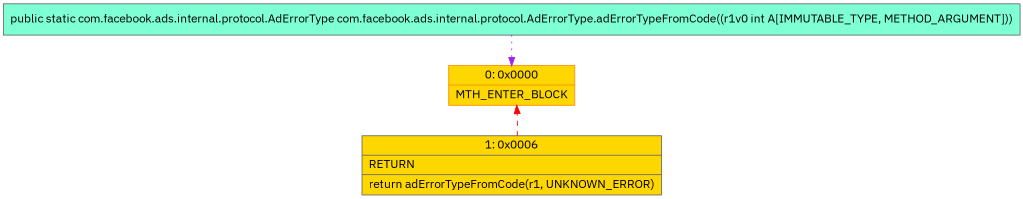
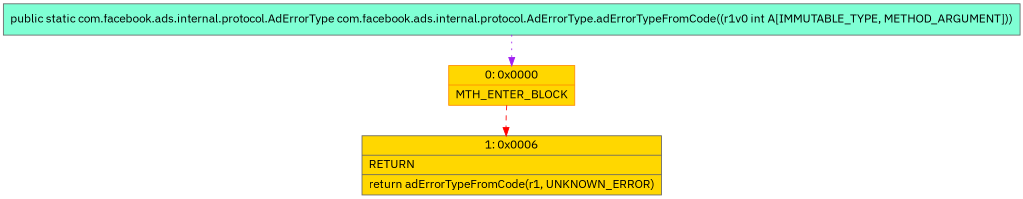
edge "1: 0x0006" -> "0: 0x0000": reversed
